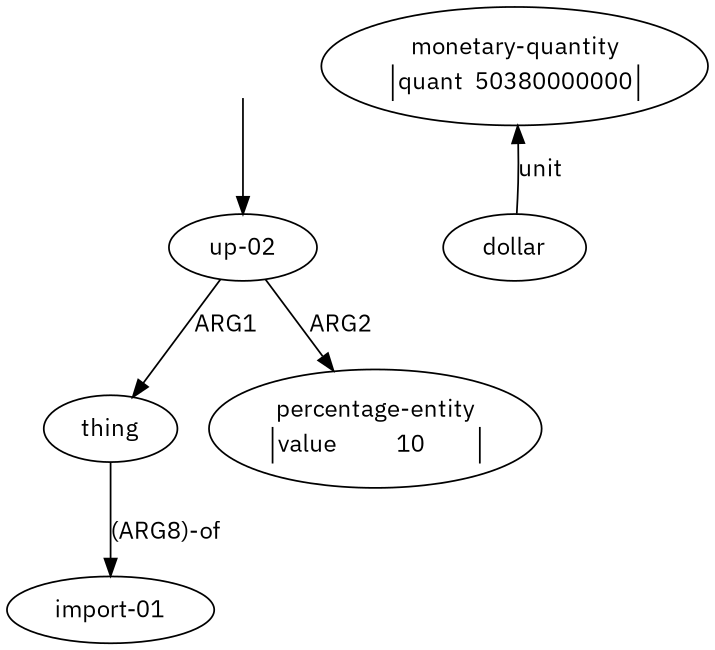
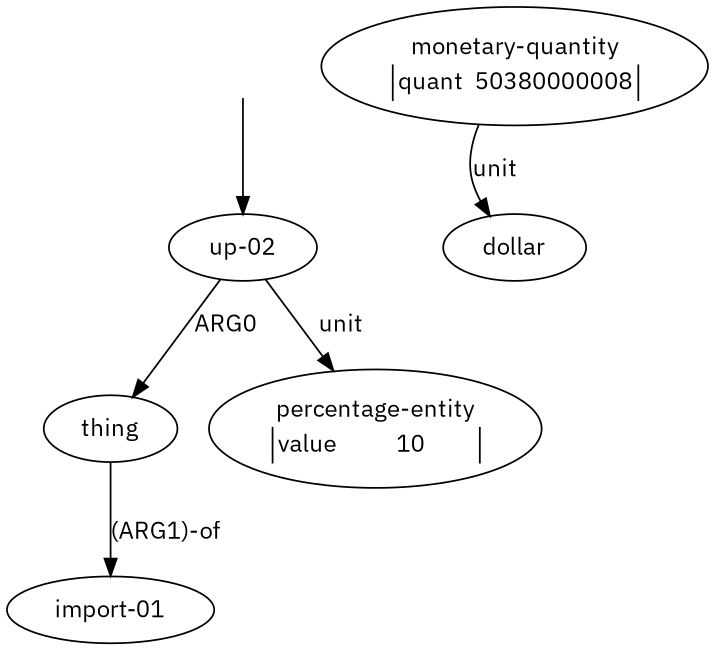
node "monetary-quantity": text "50380000000" -> "50380000008"
edge "dollar" -> "monetary-quantity": reversed
edge "up-02" -> "thing": label "ARG1" -> "ARG0"
edge "up-02" -> "percentage-entity": label "ARG2" -> "unit"
edge "thing" -> "import-01": label "(ARG8)-of" -> "(ARG1)-of"
